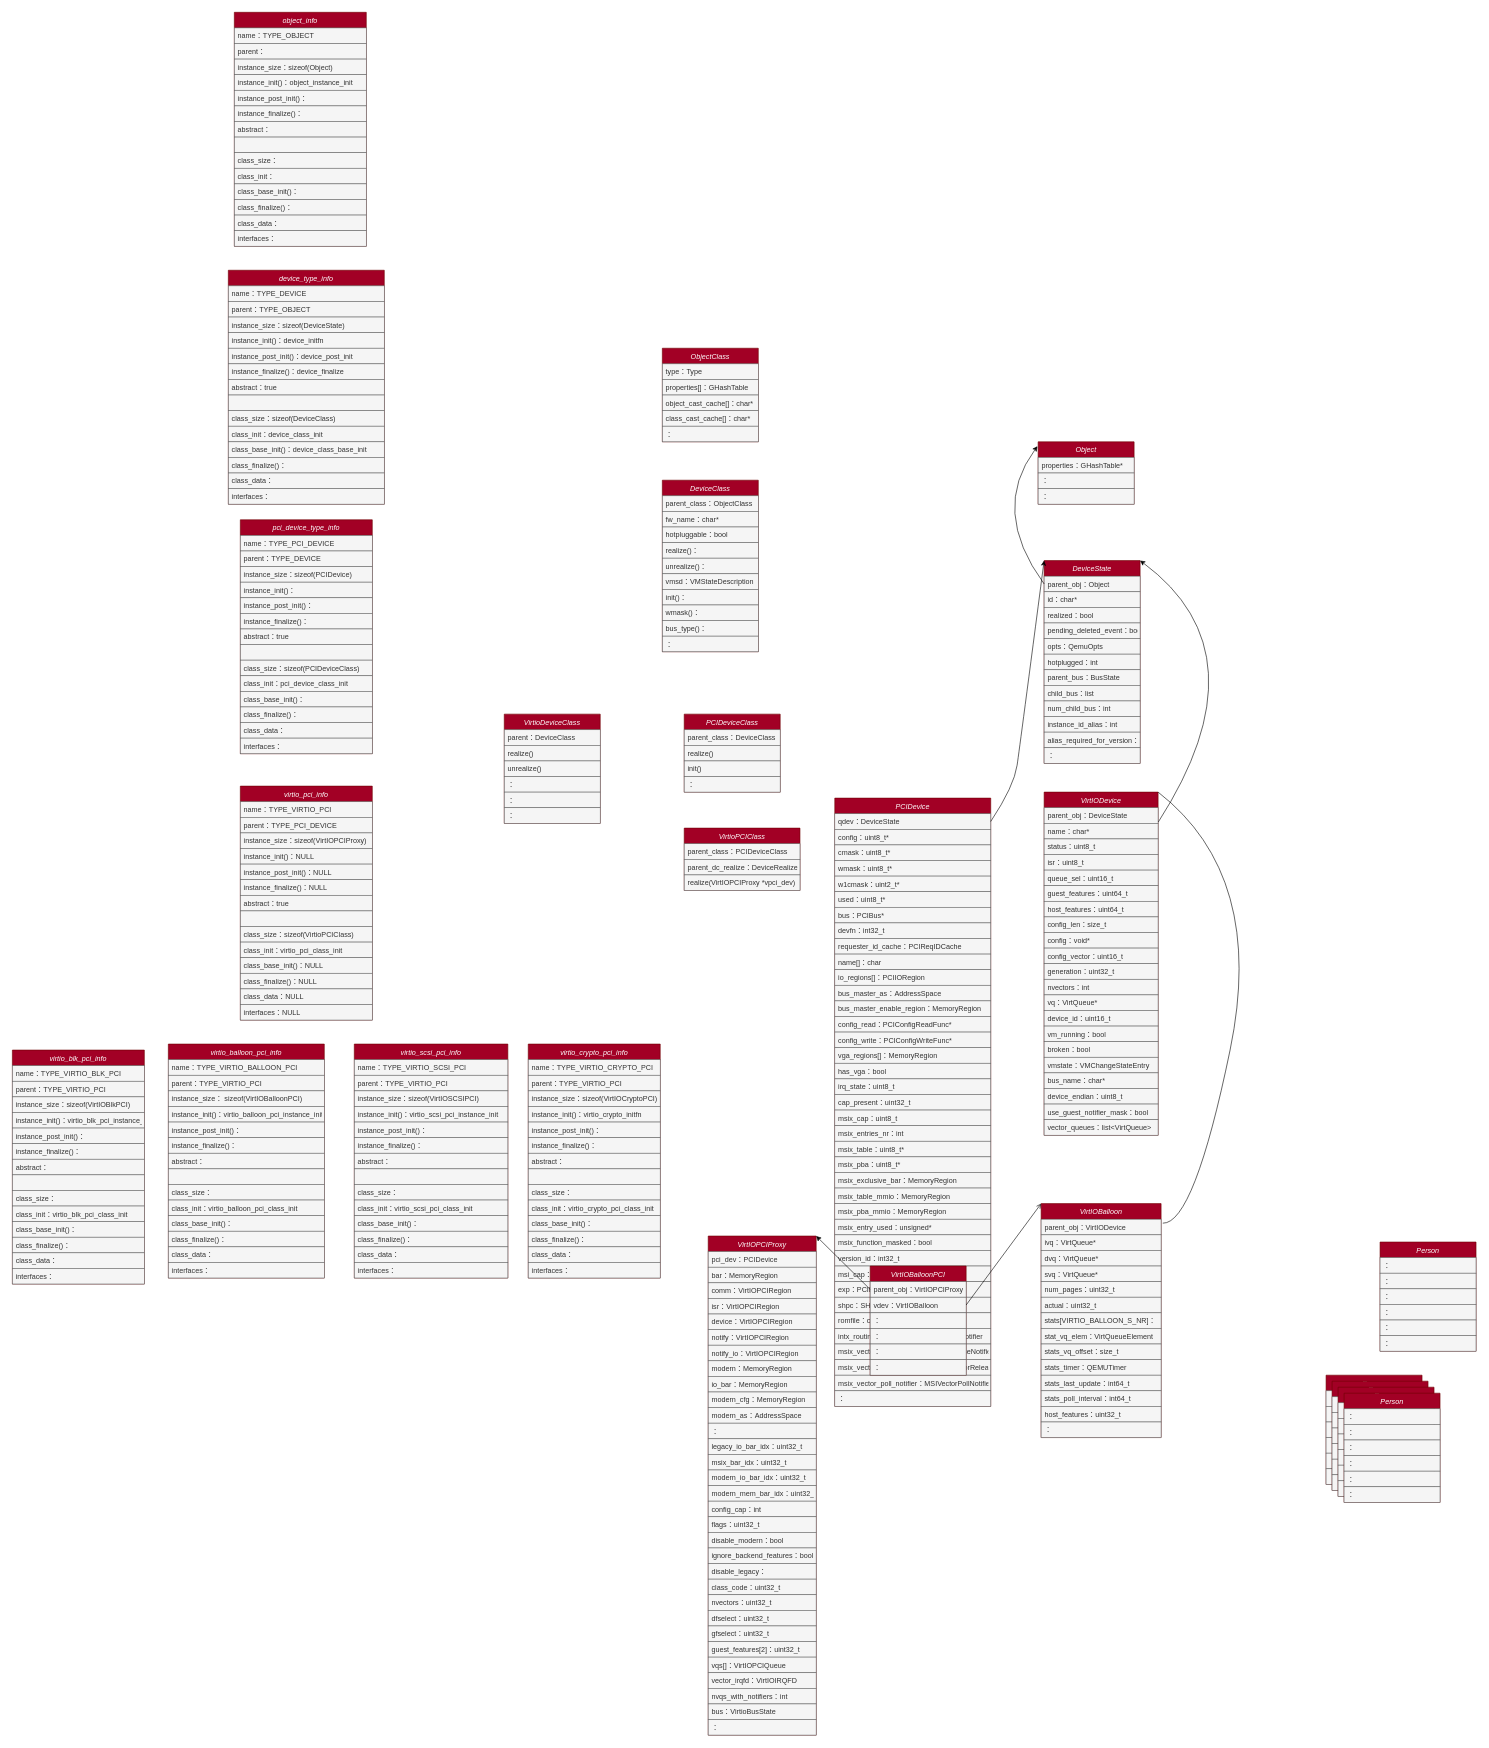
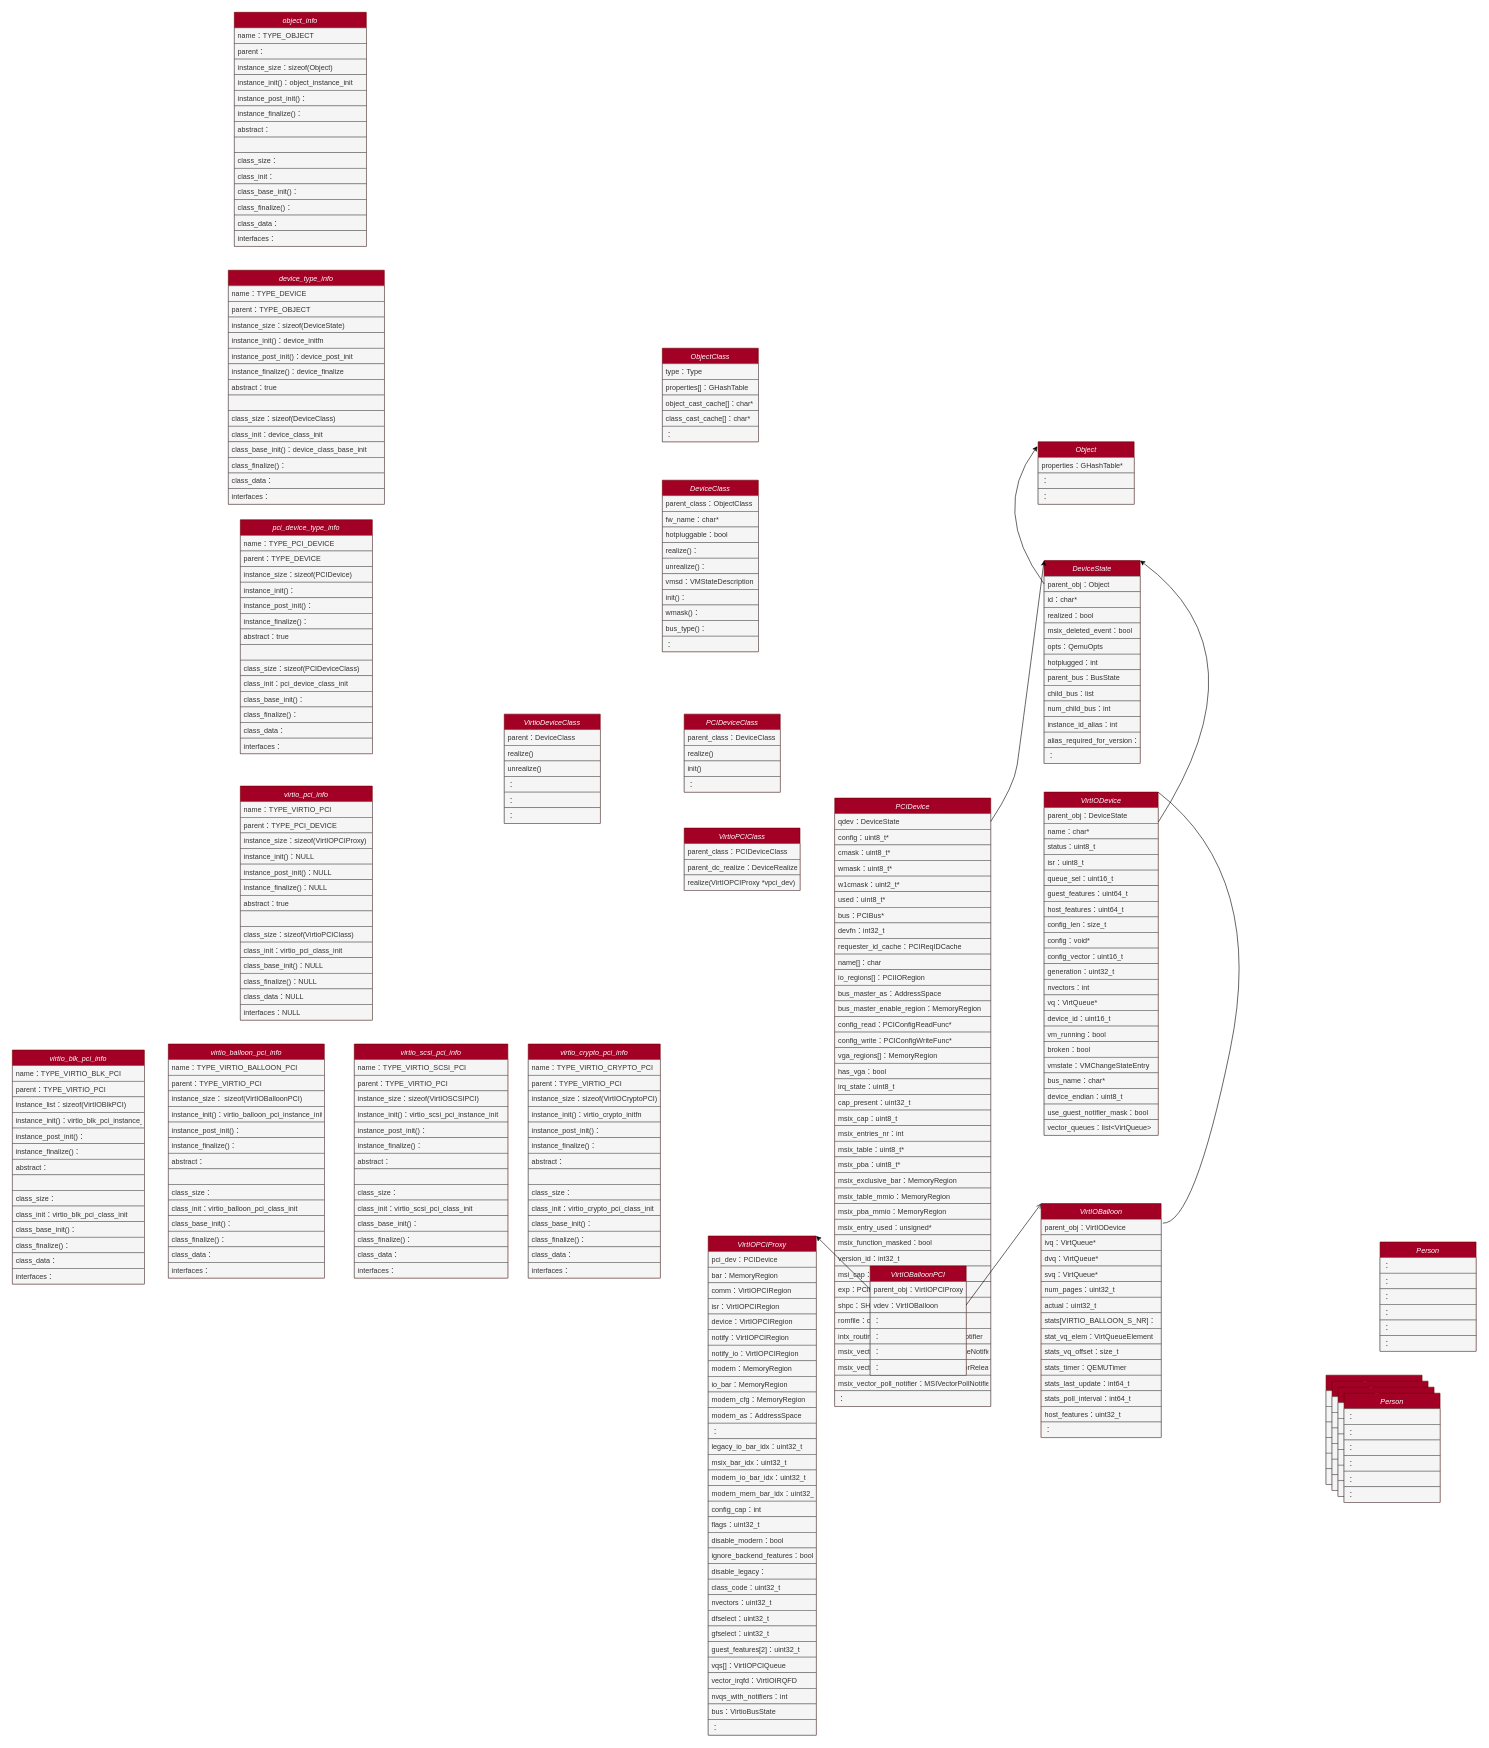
node "pending_deleted_event：bool": label "pending_deleted_event：bool" -> "msix_deleted_event：bool"
node "instance_size：sizeof(VirtIOBlkPCI)": label "instance_size：sizeof(VirtIOBlkPCI)" -> "instance_list：sizeof(VirtIOBlkPCI)"
